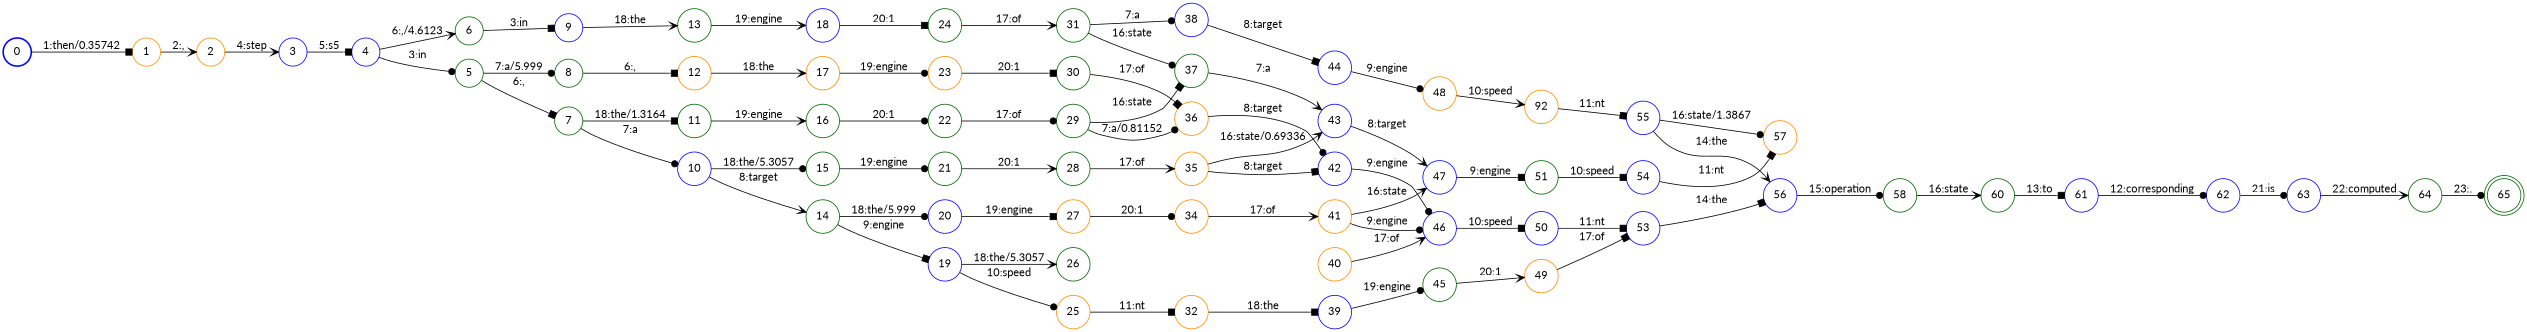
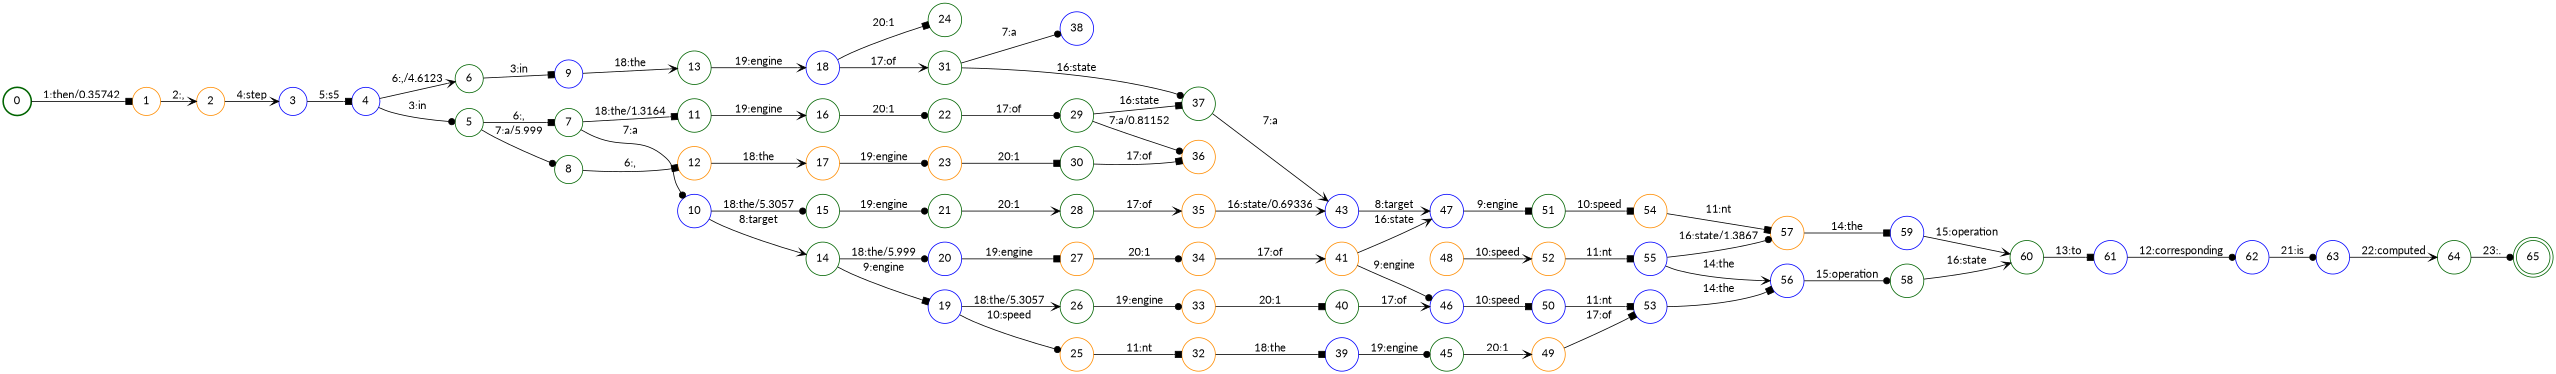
edge "24" -> "31": now "18" -> "31"
node "0": color blue -> darkgreen
node "44": removed
node "92": label "92" -> "52"
node "42": removed
node "54": color blue -> darkorange
node "59": added
node "40": color darkorange -> darkgreen
node "33": added
